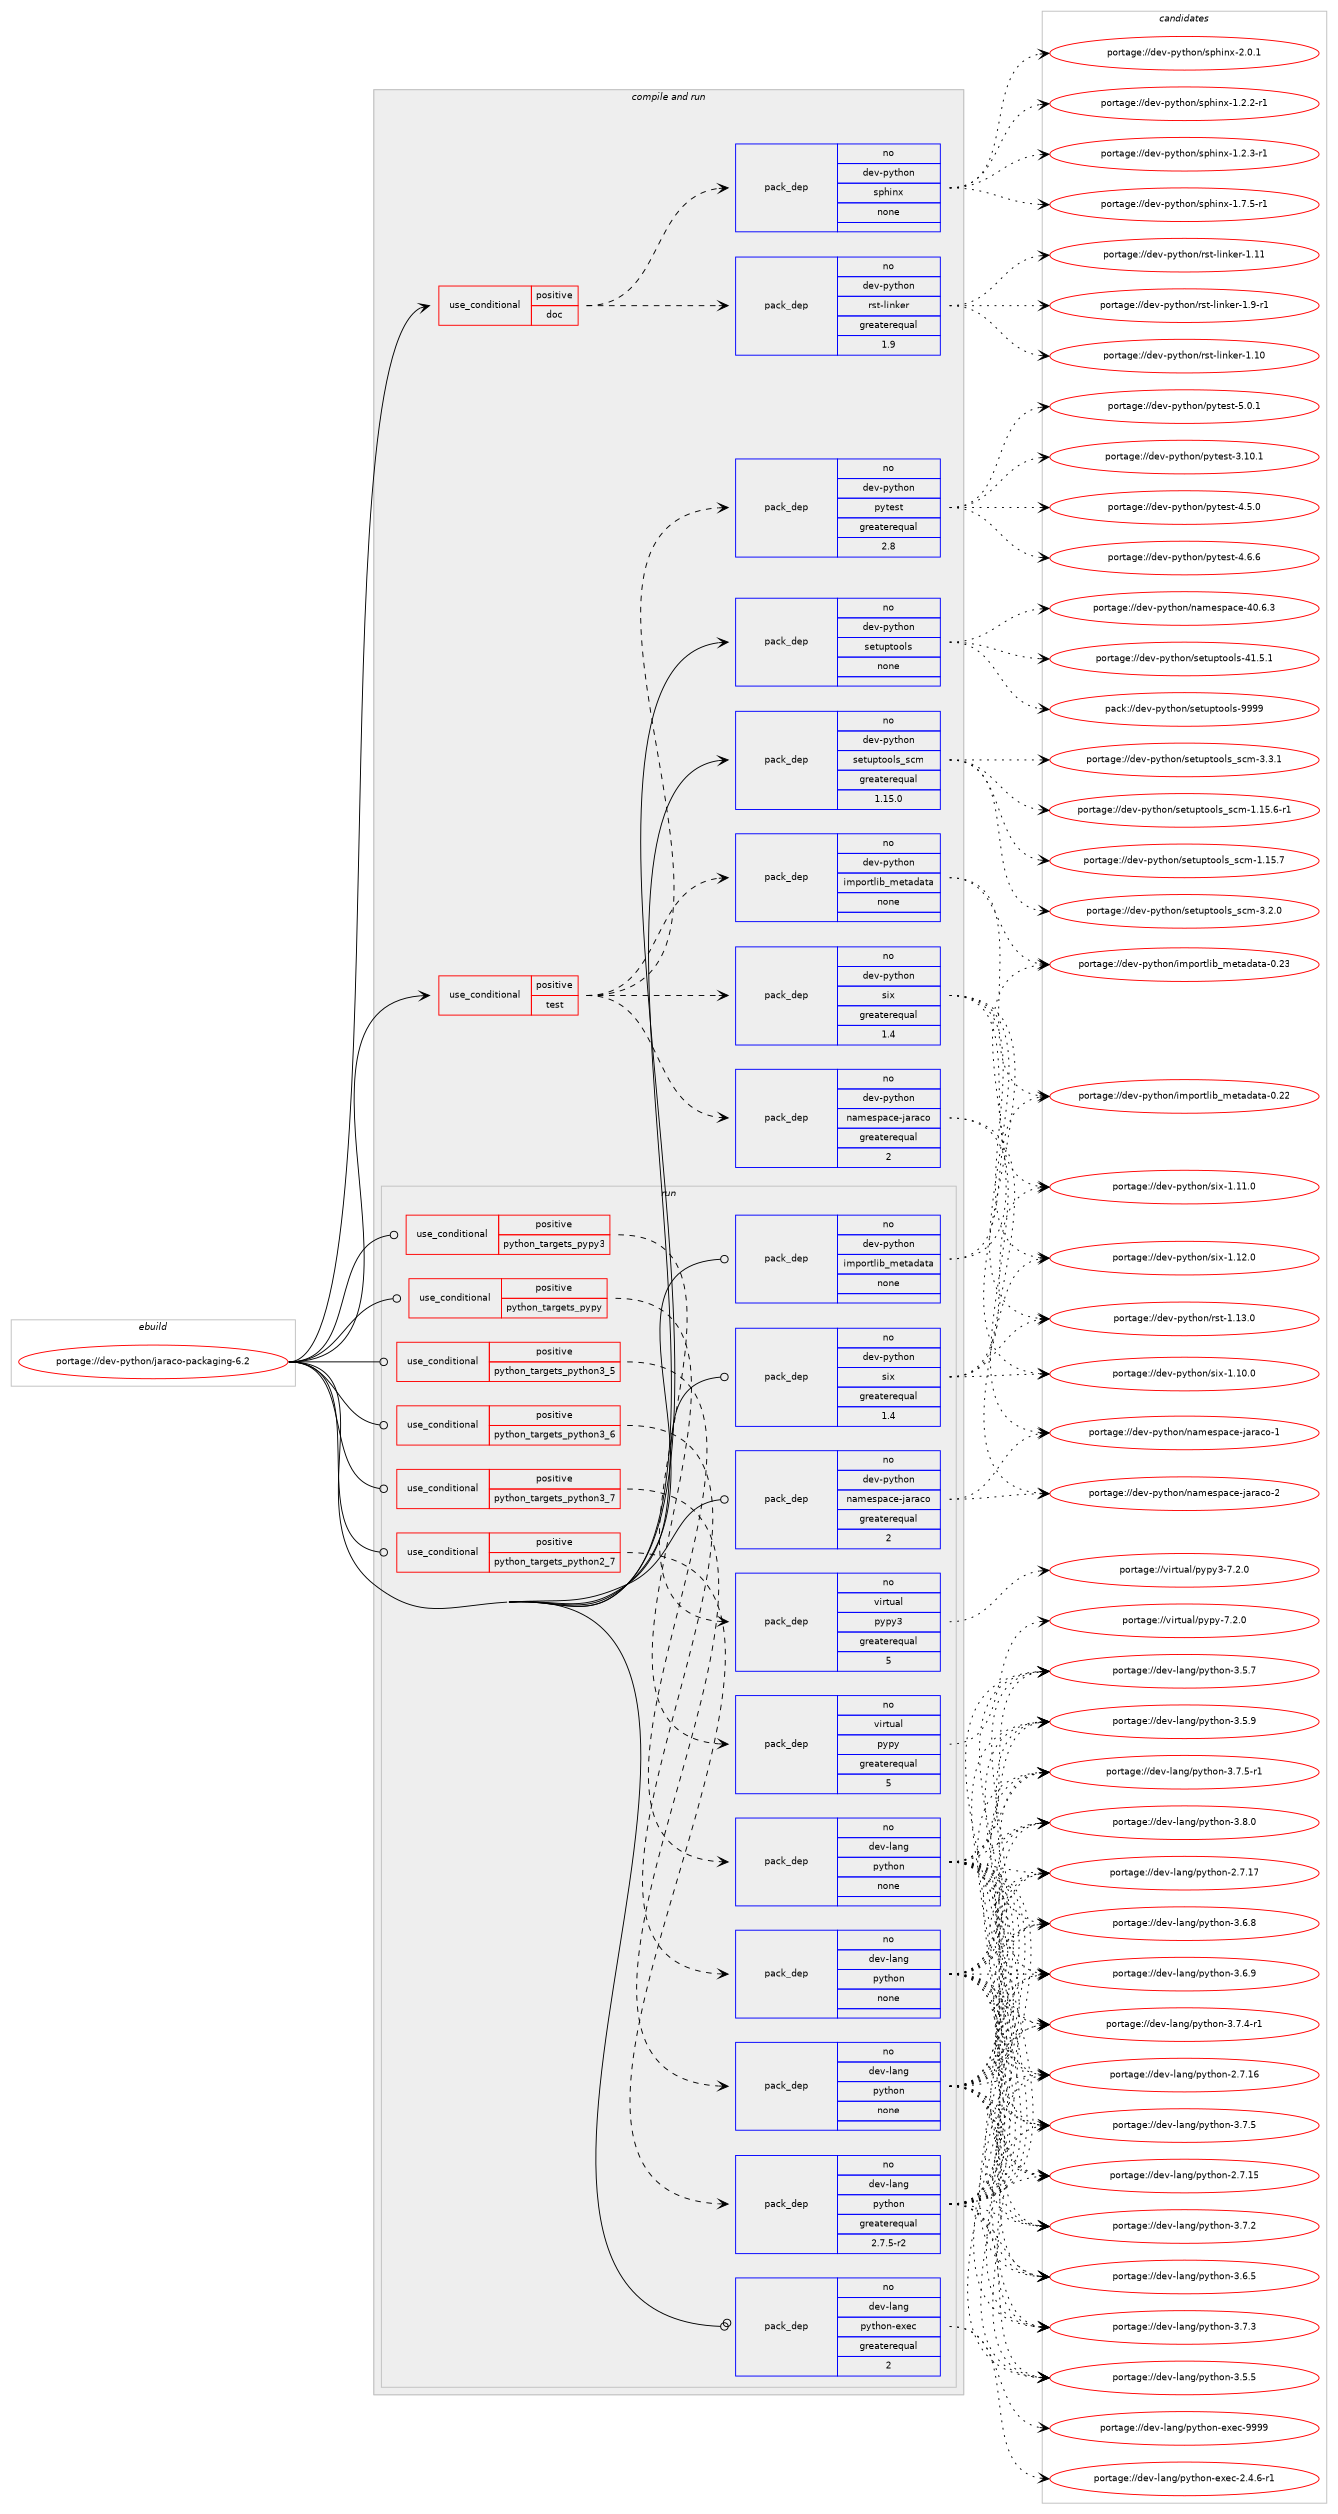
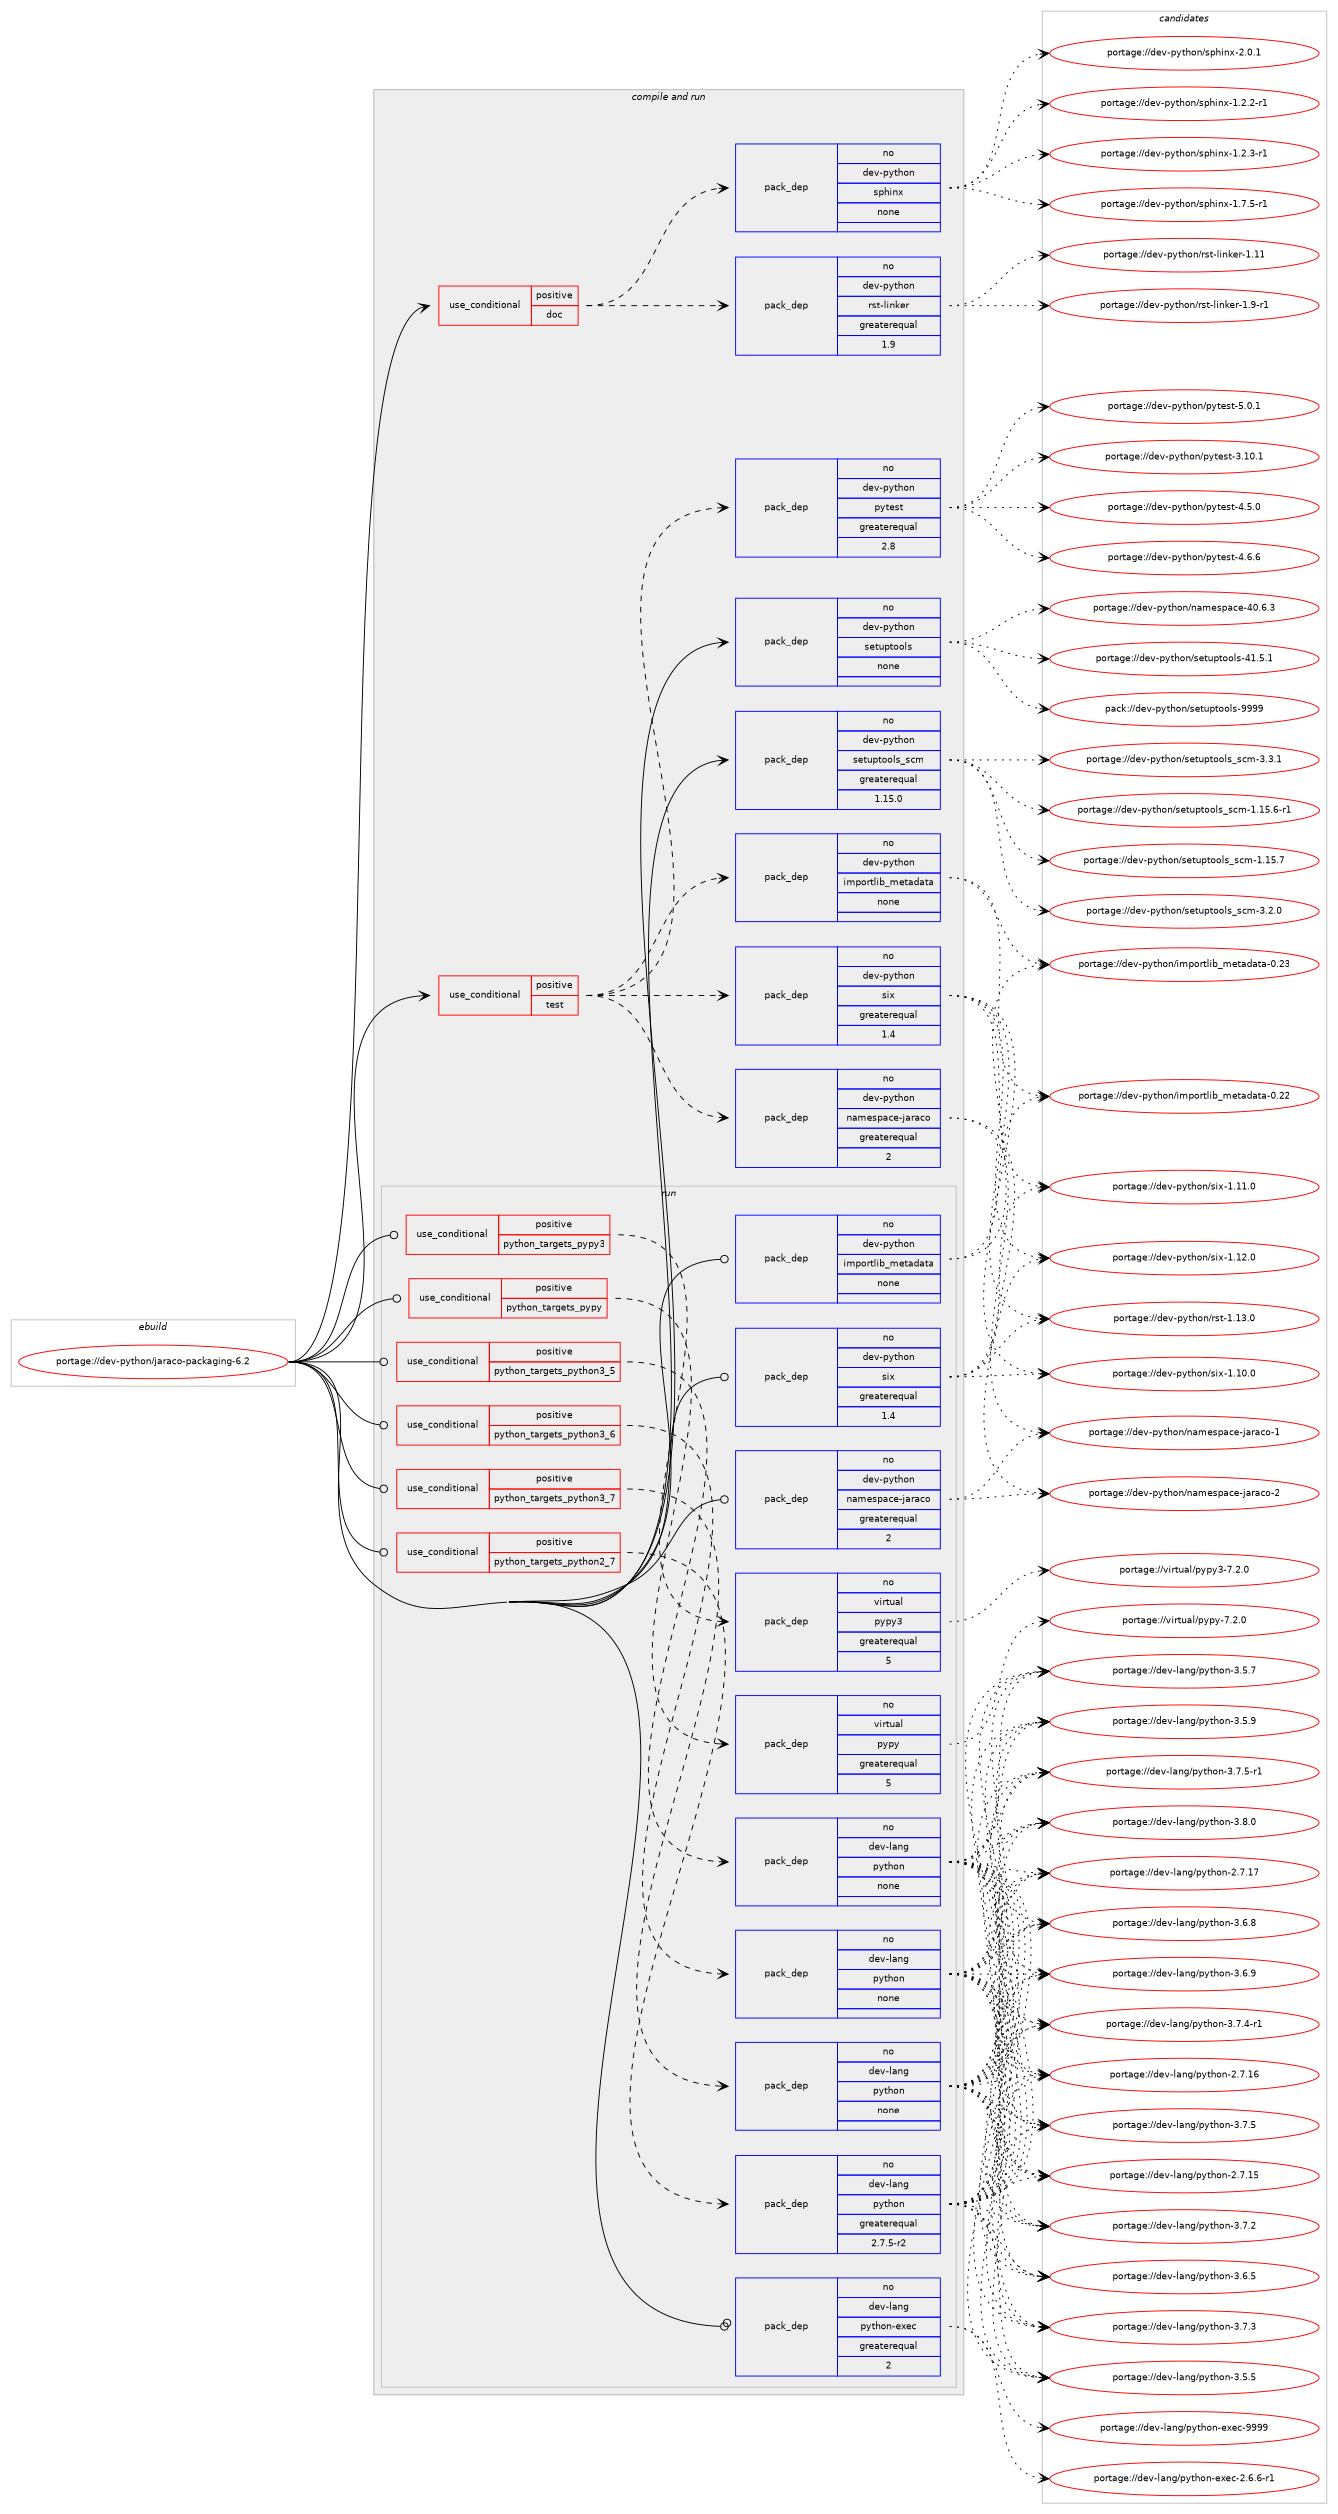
node "portage://dev-python/rst-linker-1.10": removed
node "portage://dev-lang/python-exec-2.4.6-r1": label "portage://dev-lang/python-exec-2.4.6-r1" -> "portage://dev-lang/python-exec-2.6.6-r1"
